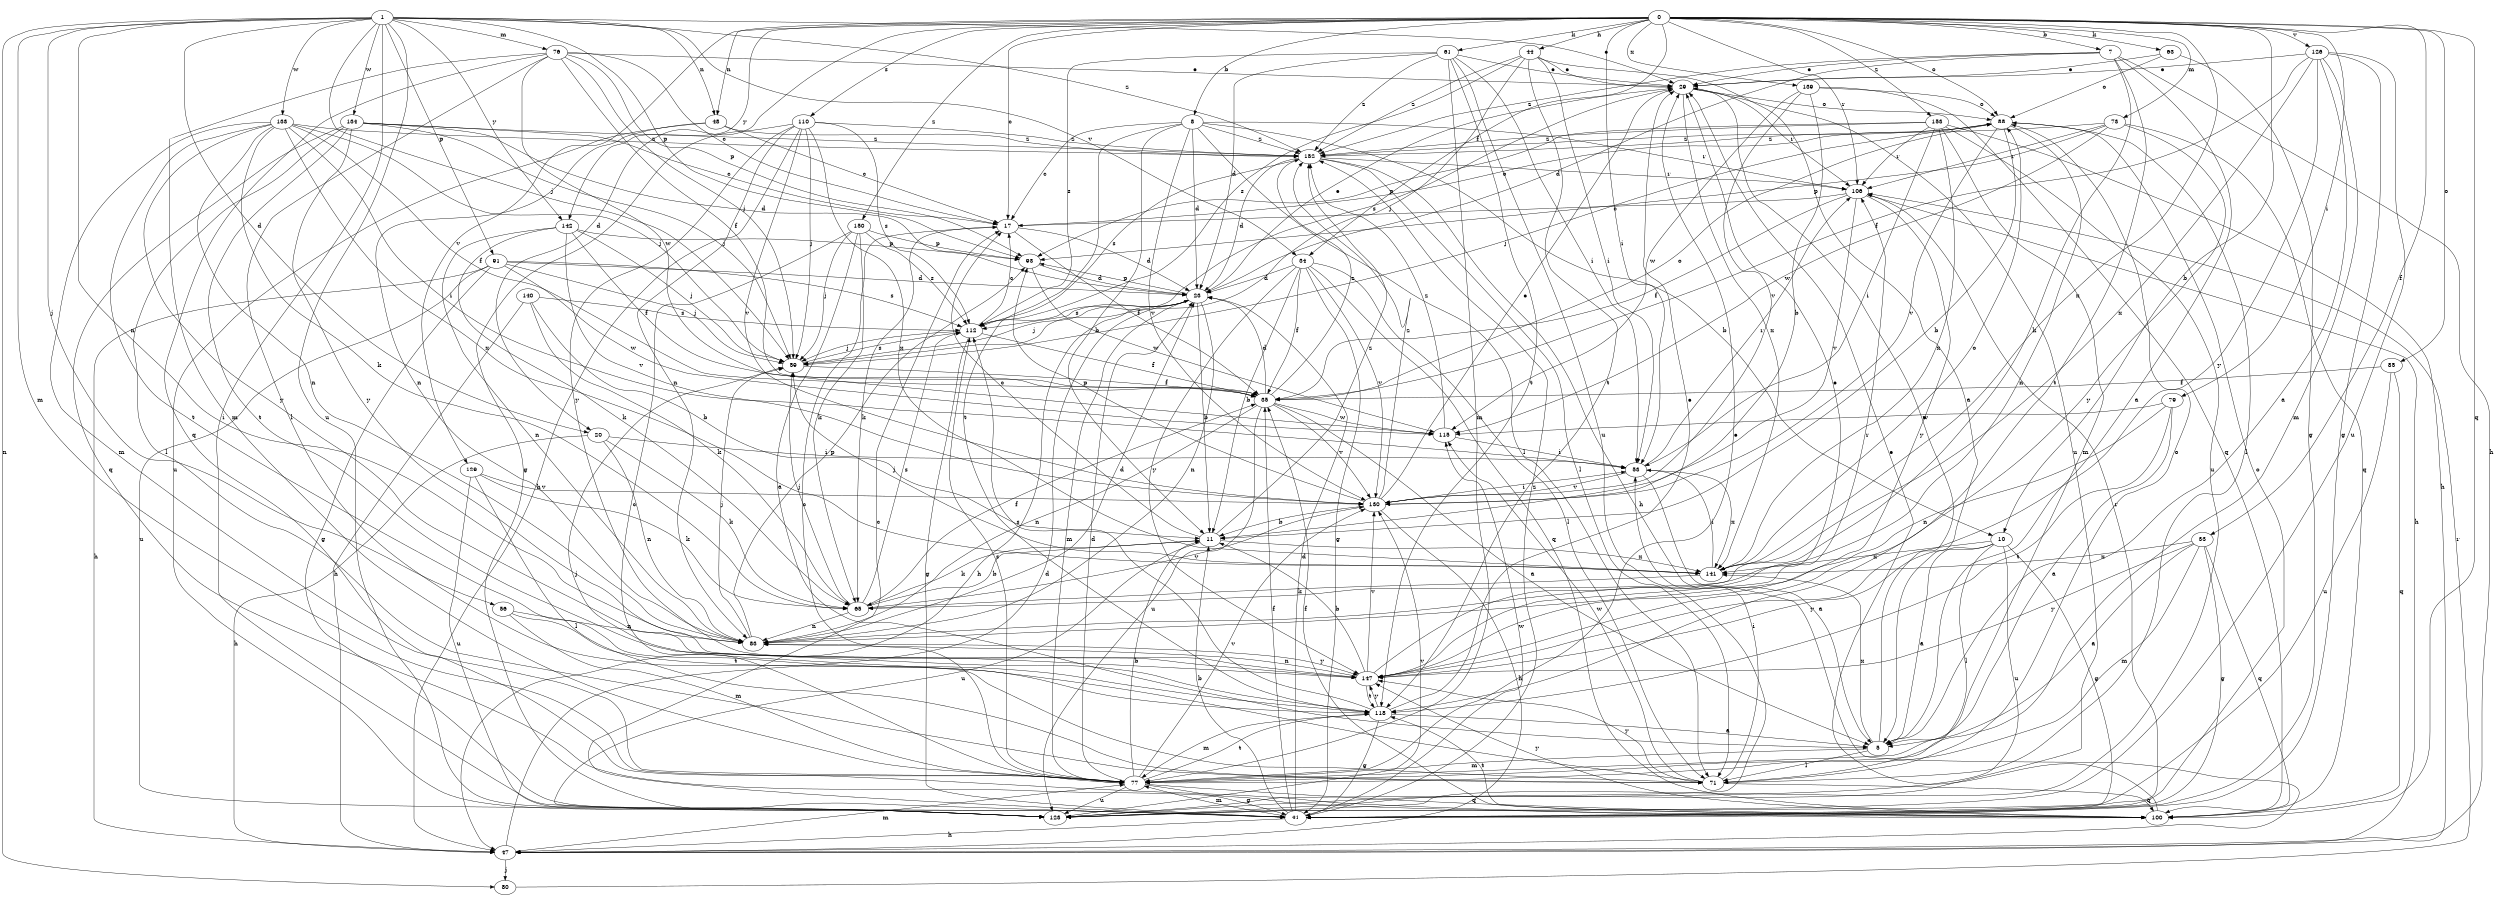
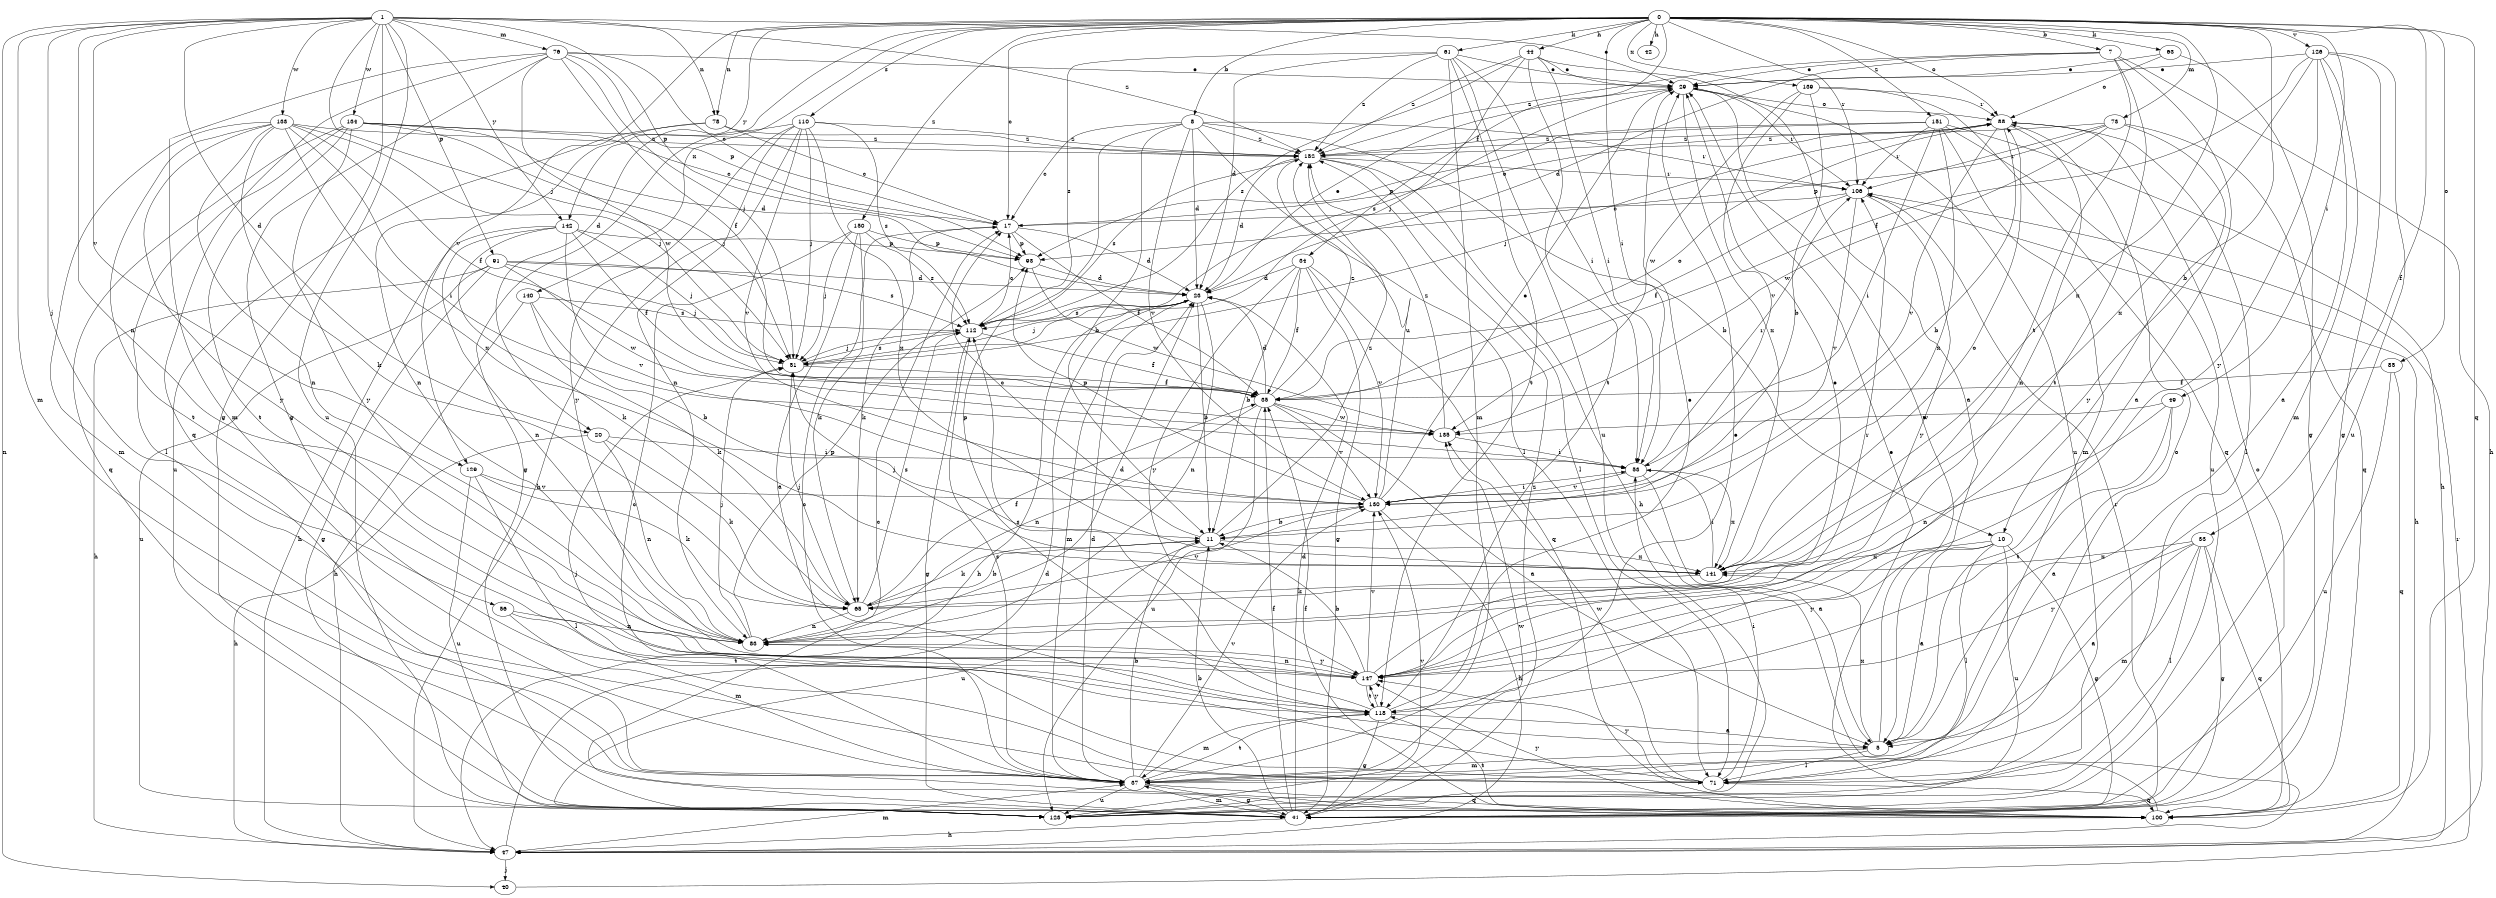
edge "0" -> "140": added, label "x"
node "42": added
edge "1" -> "34": now "1" -> "129"
edge "139" -> "88": label "o" -> "r"
node "48": label "48" -> "78"
node "153": label "153" -> "151"
edge "23" -> "93": now "17" -> "93"
edge "130" -> "152": label "z" -> "u"
edge "7" -> "65": label "k" -> "t"
node "59": label "59" -> "51"
node "79": label "79" -> "49"
edge "1" -> "41": label "i" -> "g"
edge "76" -> "71": label "l" -> "g"
edge "8" -> "118": label "t" -> "p"
node "115": label "115" -> "135"
edge "34" -> "71": now "33" -> "71"
edge "142" -> "47": added, label "h"
node "77": label "77" -> "37"
node "80": label "80" -> "40"
